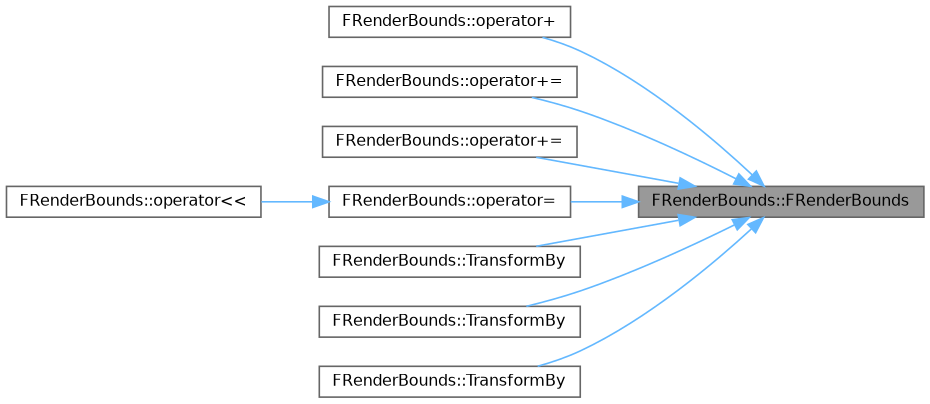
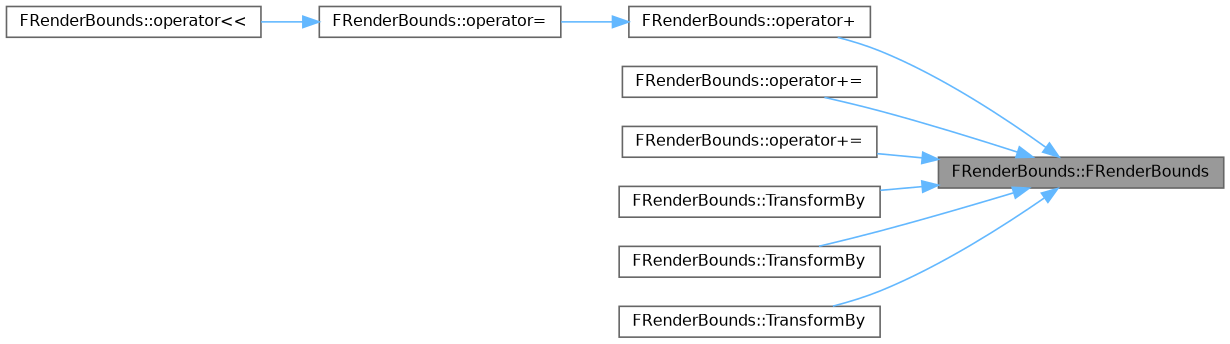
edge "FRenderBounds::operator=" -> "FRenderBounds::FRenderBounds": now "FRenderBounds::operator=" -> "FRenderBounds::operator+"
